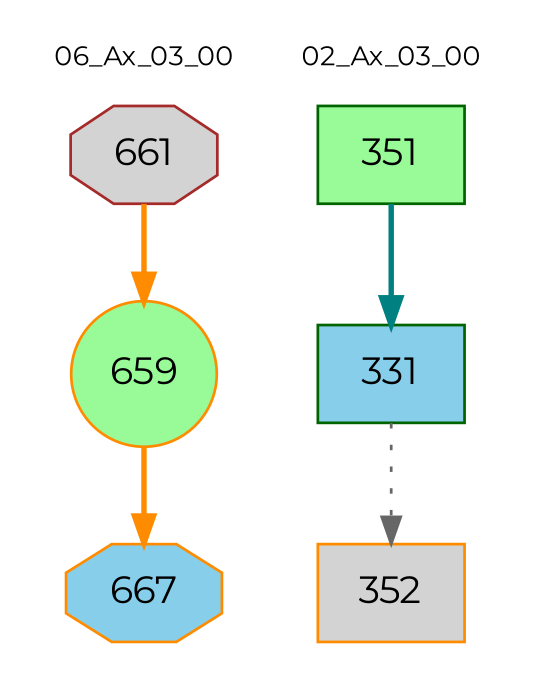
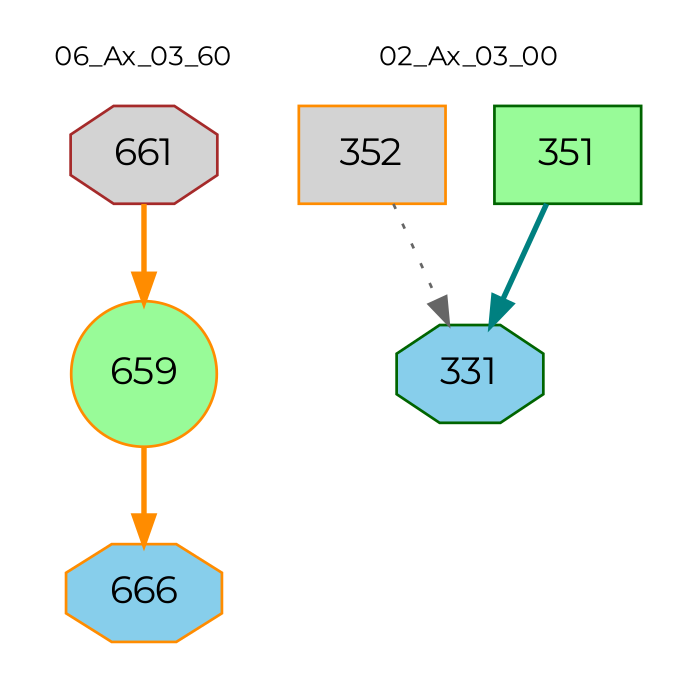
cluster "06_Ax_03_00": label "06_Ax_03_00" -> "06_Ax_03_60"
node "331": shape box -> octagon
edge "331" -> "352": reversed
node "667": label "667" -> "666"
